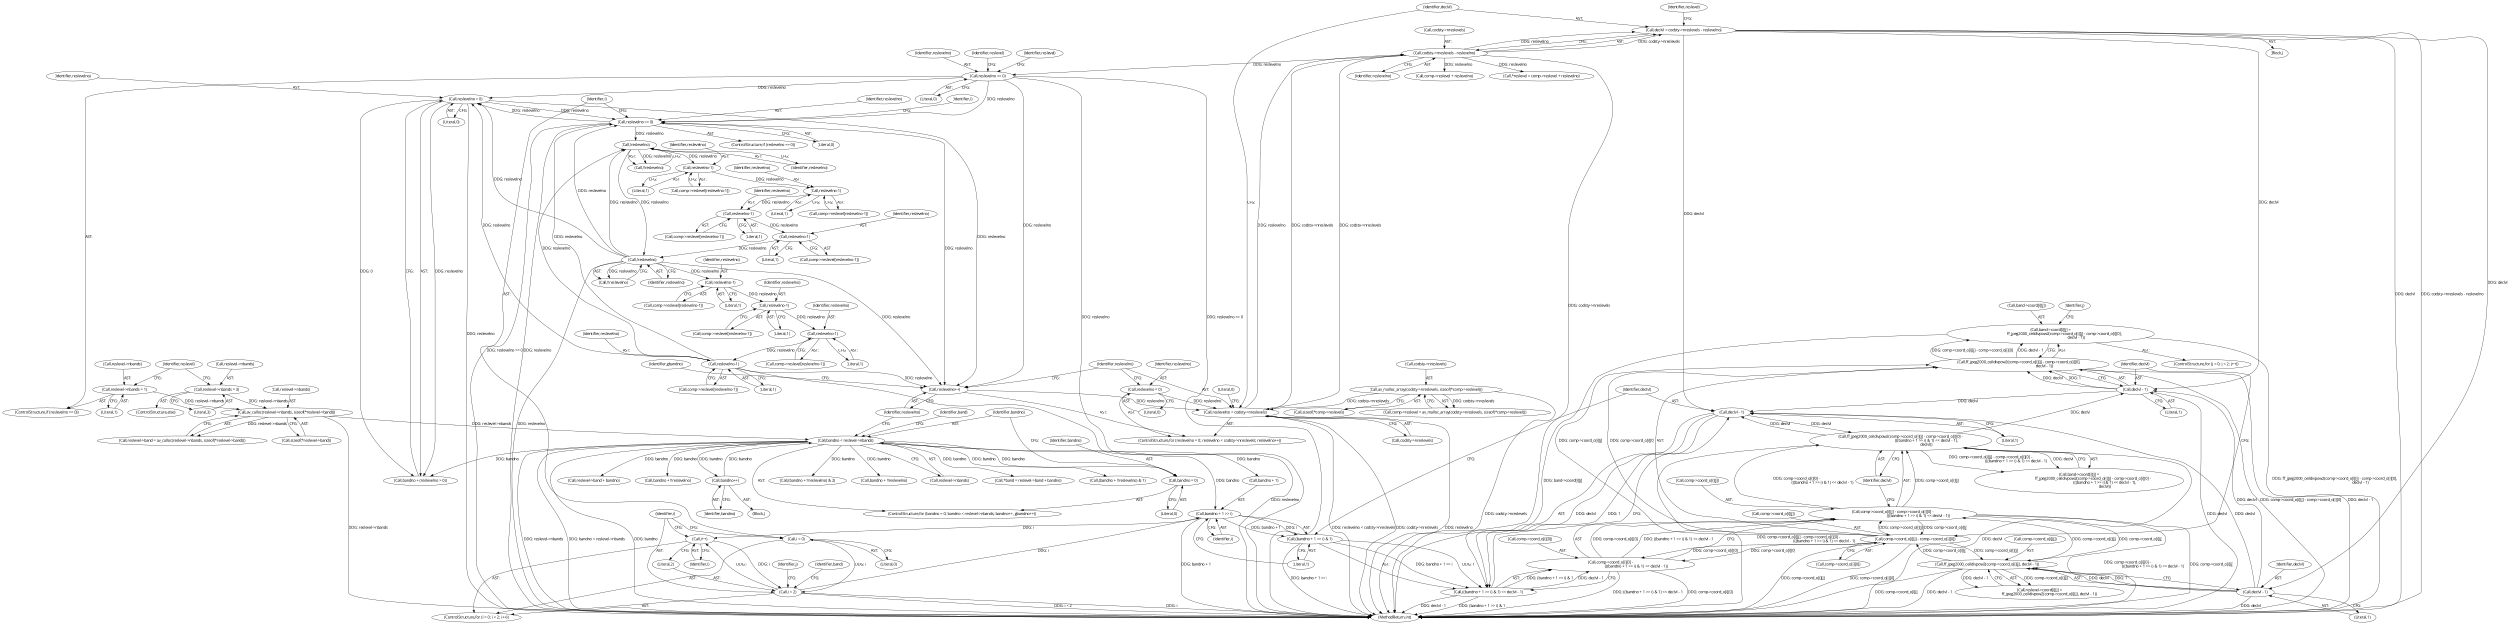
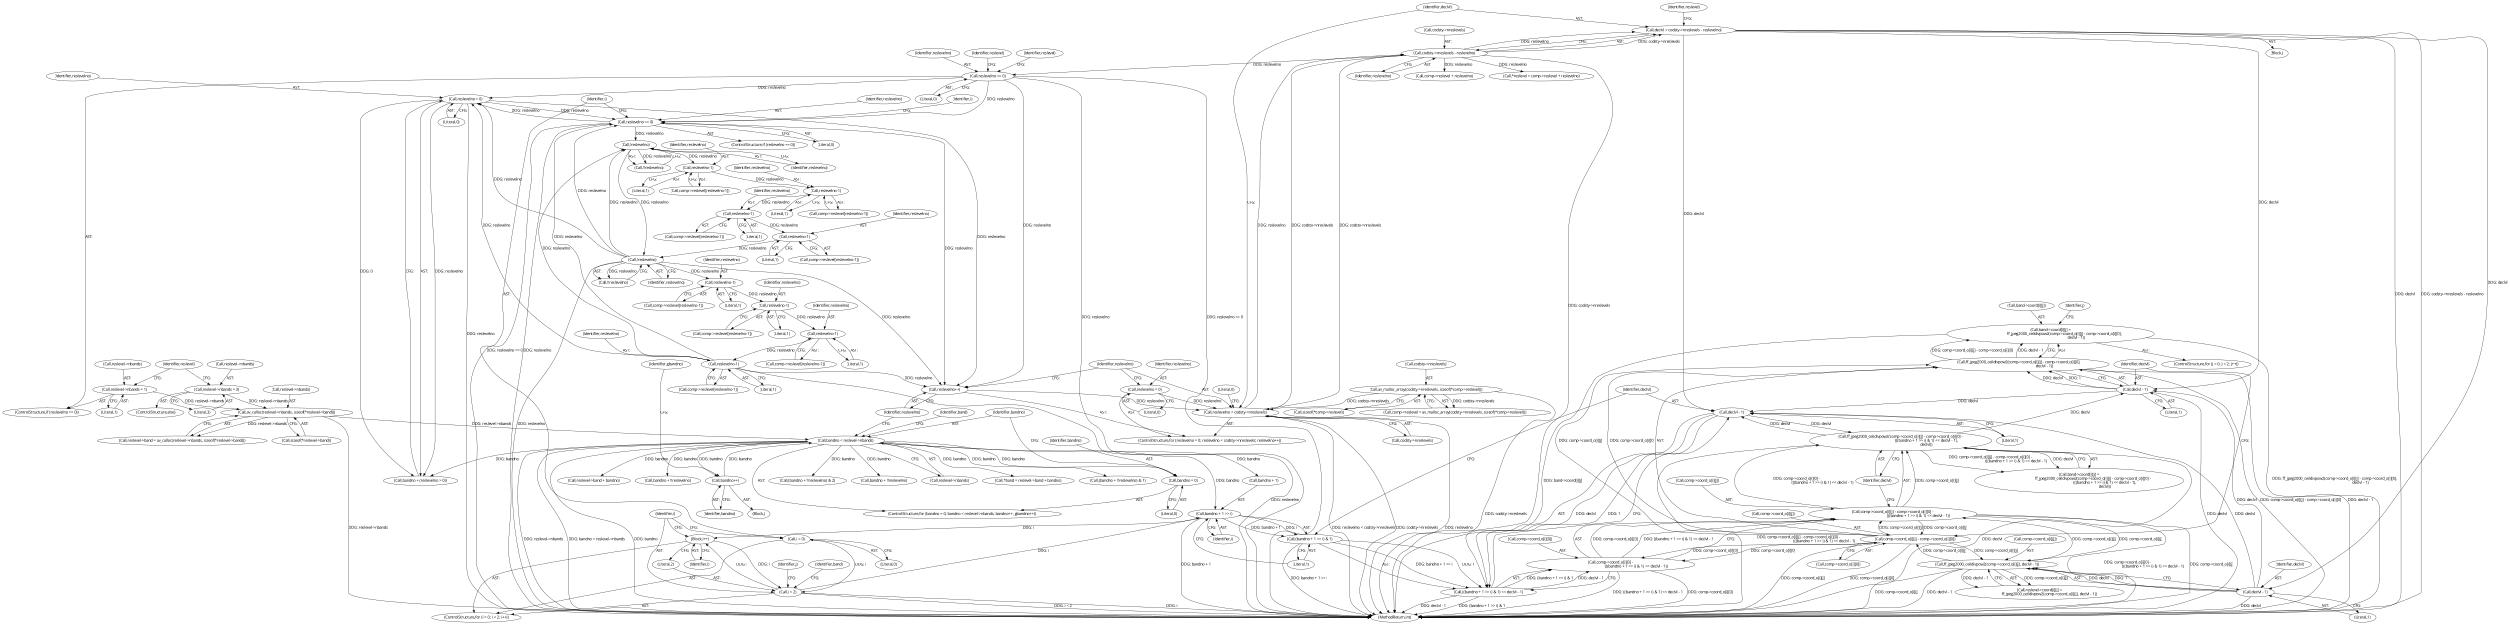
edge "(Identifier,gbandno)" -> "(Call,reslevelno++)": now "(Identifier,gbandno)" -> "(Call,bandno++)"
node "(Call,i++)": label "(Call,i++)" -> "(Block,i++)"
